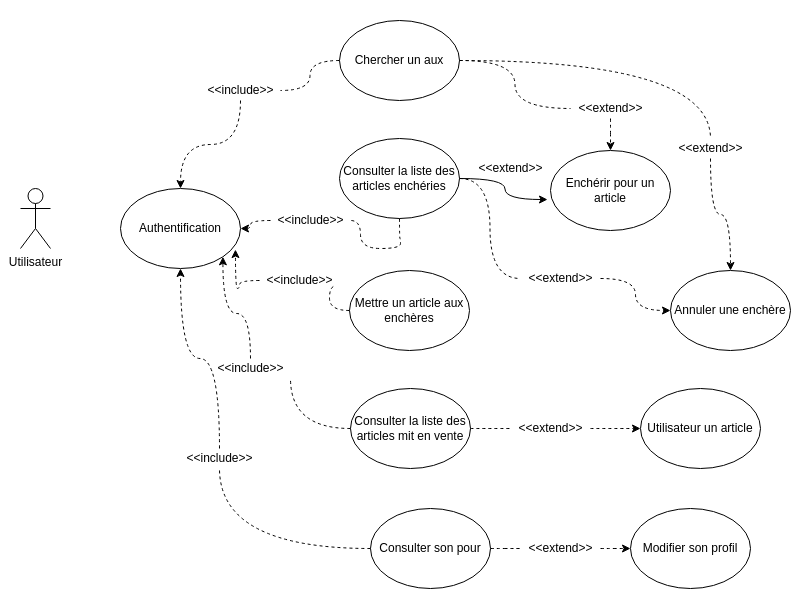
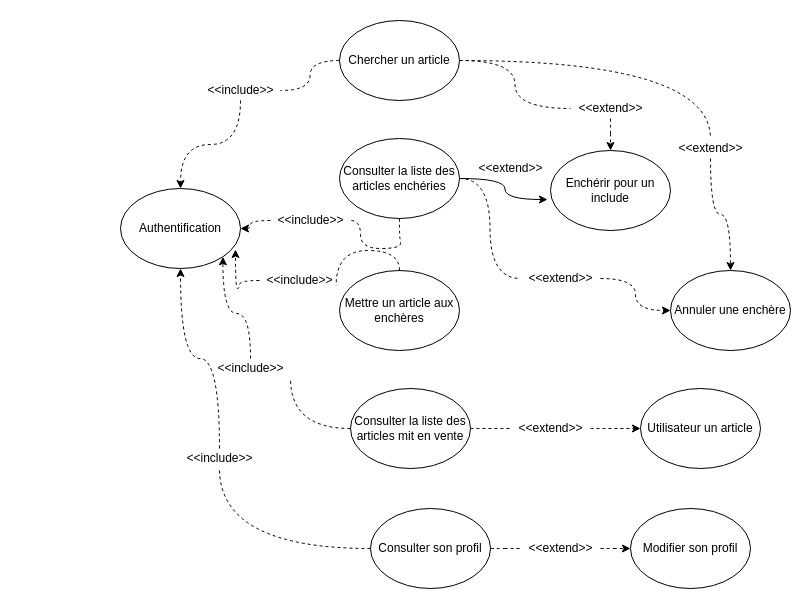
node "Chercher un aux": label "Chercher un aux" -> "Chercher un article"
node "Enchérir pour un article": label "Enchérir pour un article" -> "Enchérir pour un include"
node "Utilisateur": removed
node "Mettre un article aux enchères": moved (410, 311) -> (400, 311)
node "Consulter son pour": label "Consulter son pour" -> "Consulter son profil"
